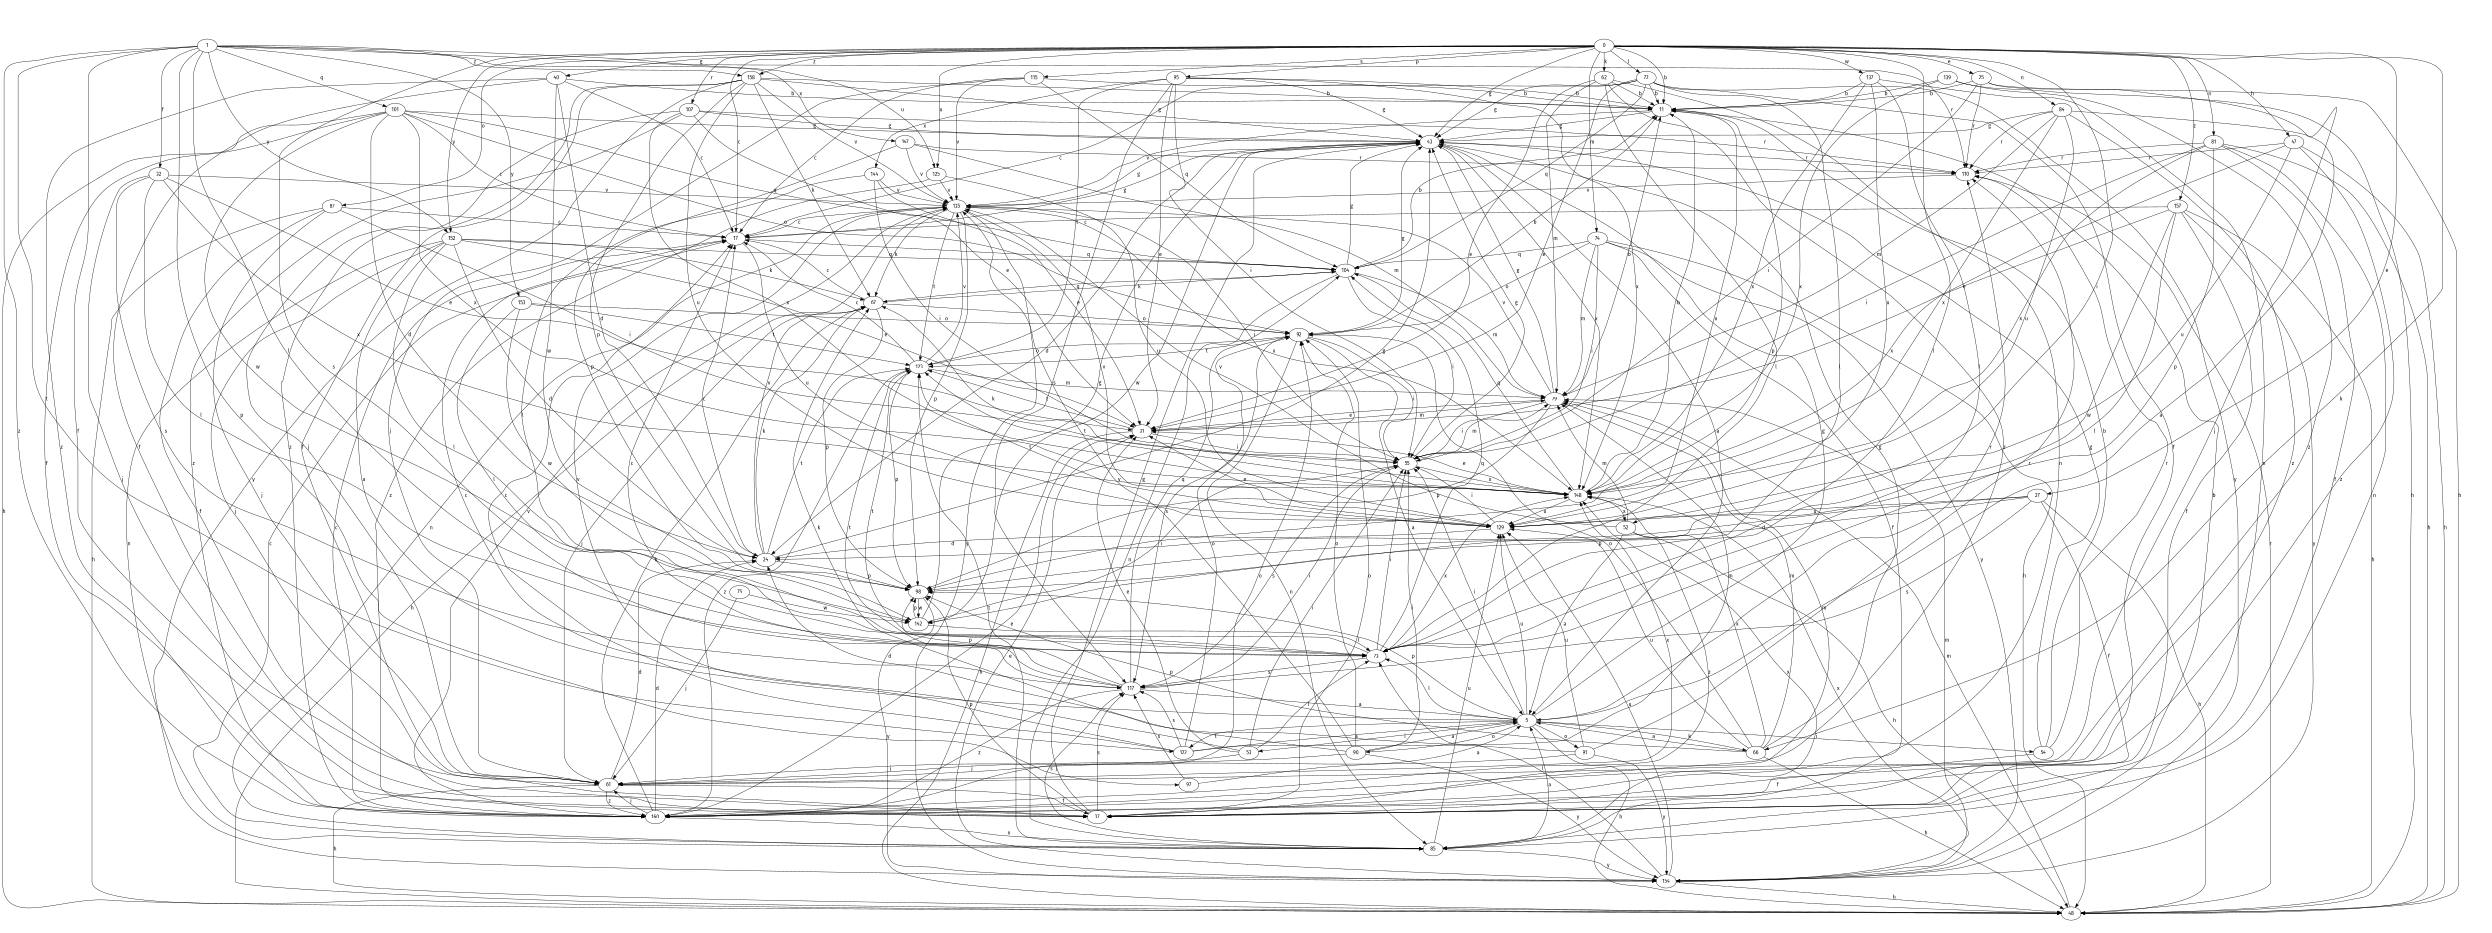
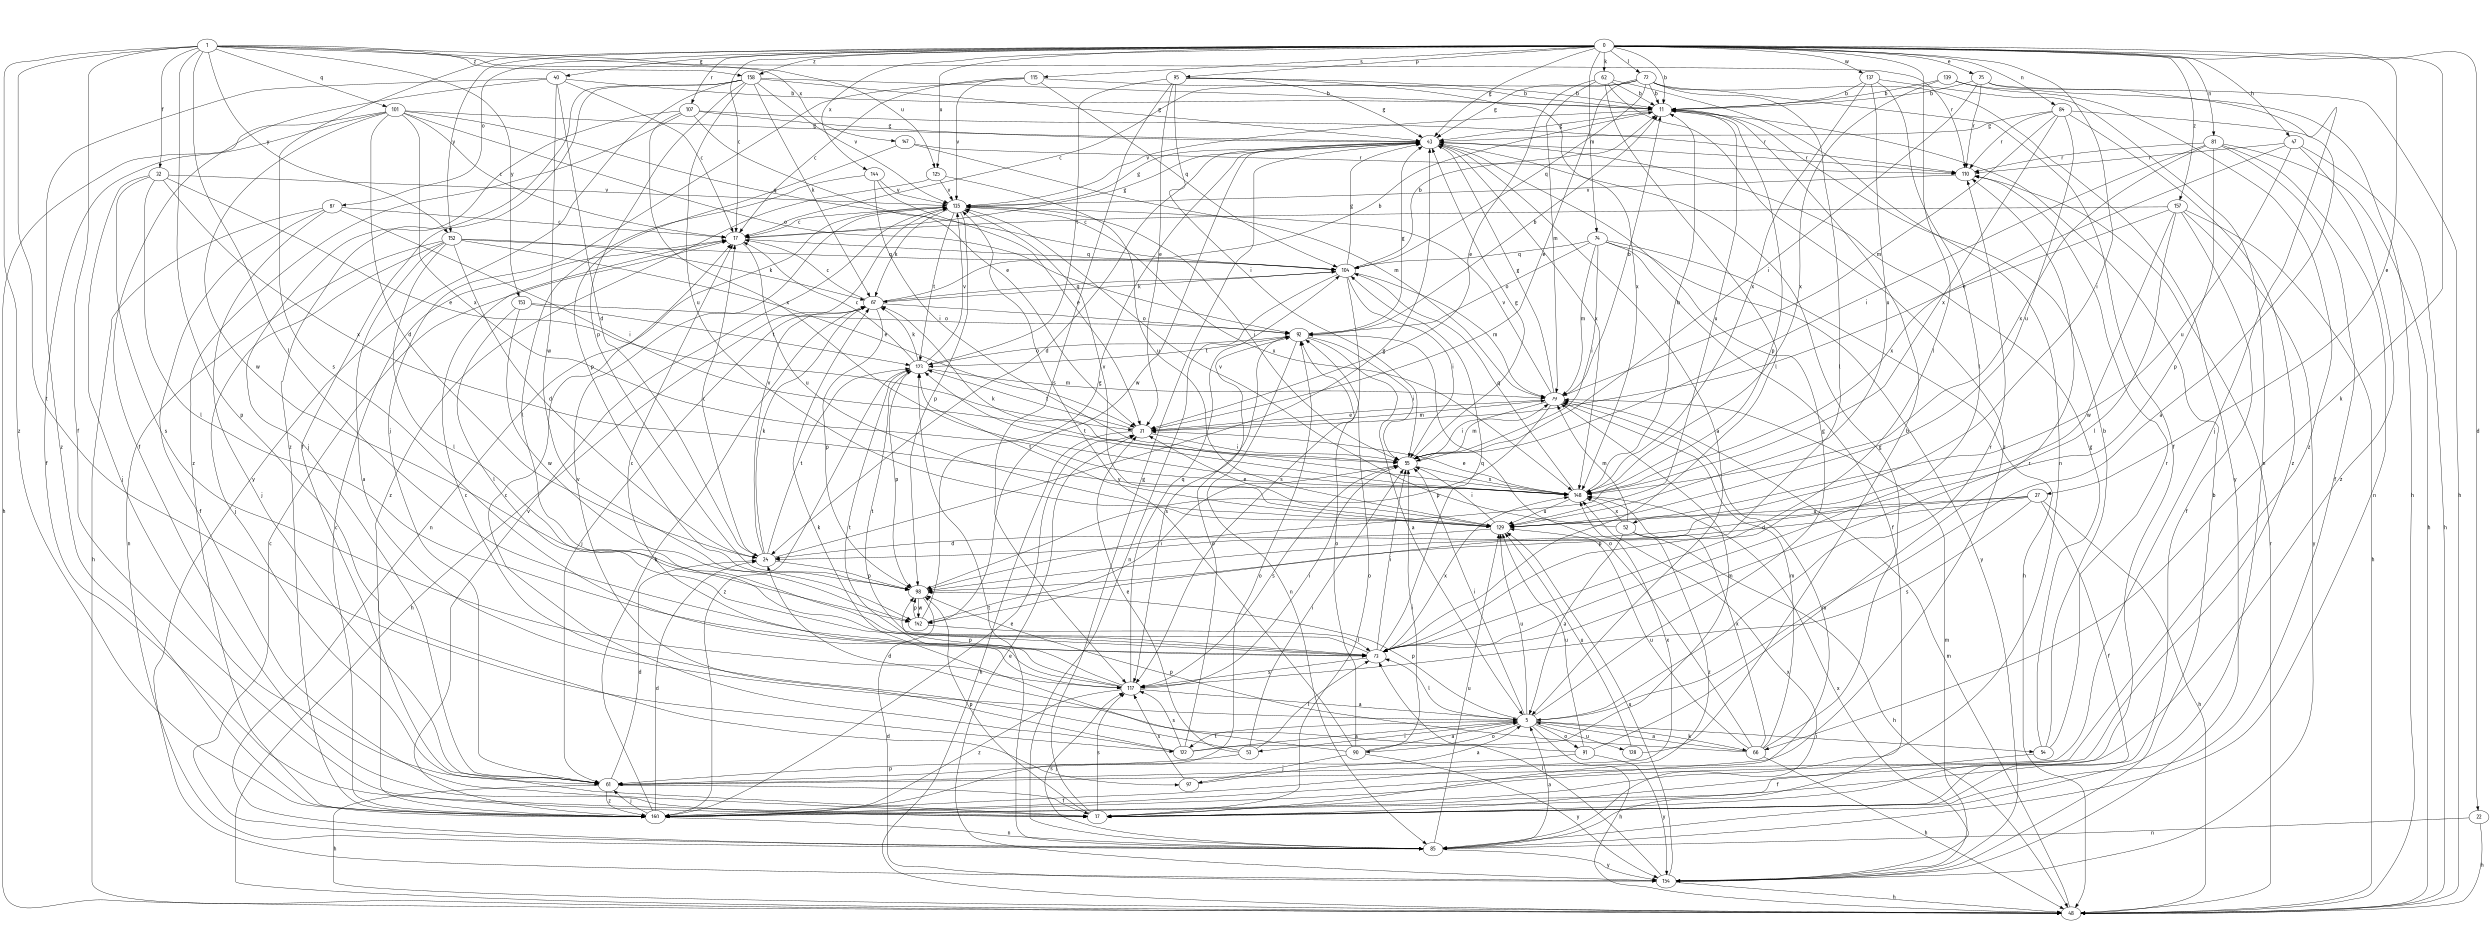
edge "95" -> "144": now "0" -> "144"
edge "147" -> "135": removed, label "v"
edge "67" -> "11": added, label "b"
edge "123" -> "67": added, label "k"
edge "104" -> "117": added, label "s"
edge "148" -> "52": reversed
node "75": removed
edge "98" -> "154": label "y" -> "d"
node "128": added
edge "90" -> "61": now "90" -> "97"
edge "53" -> "61": label "j" -> "p"
node "22": added
edge "135" -> "154": removed, label "y"
